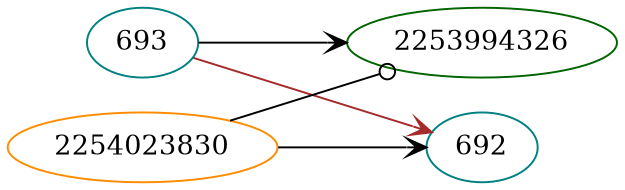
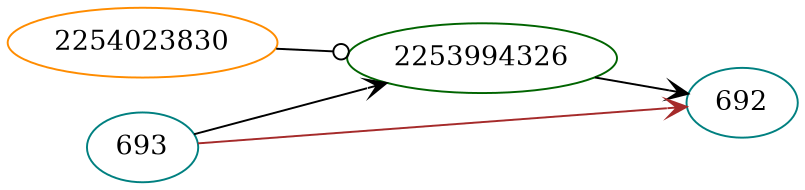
edge "2254023830" -> "692": now "2253994326" -> "692"
